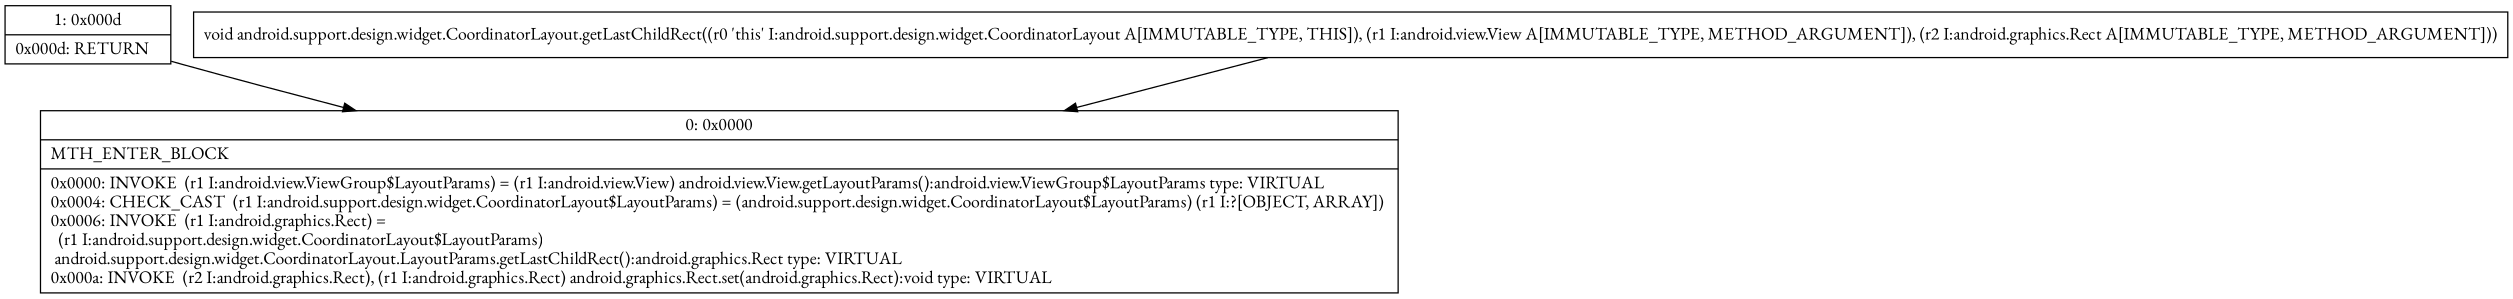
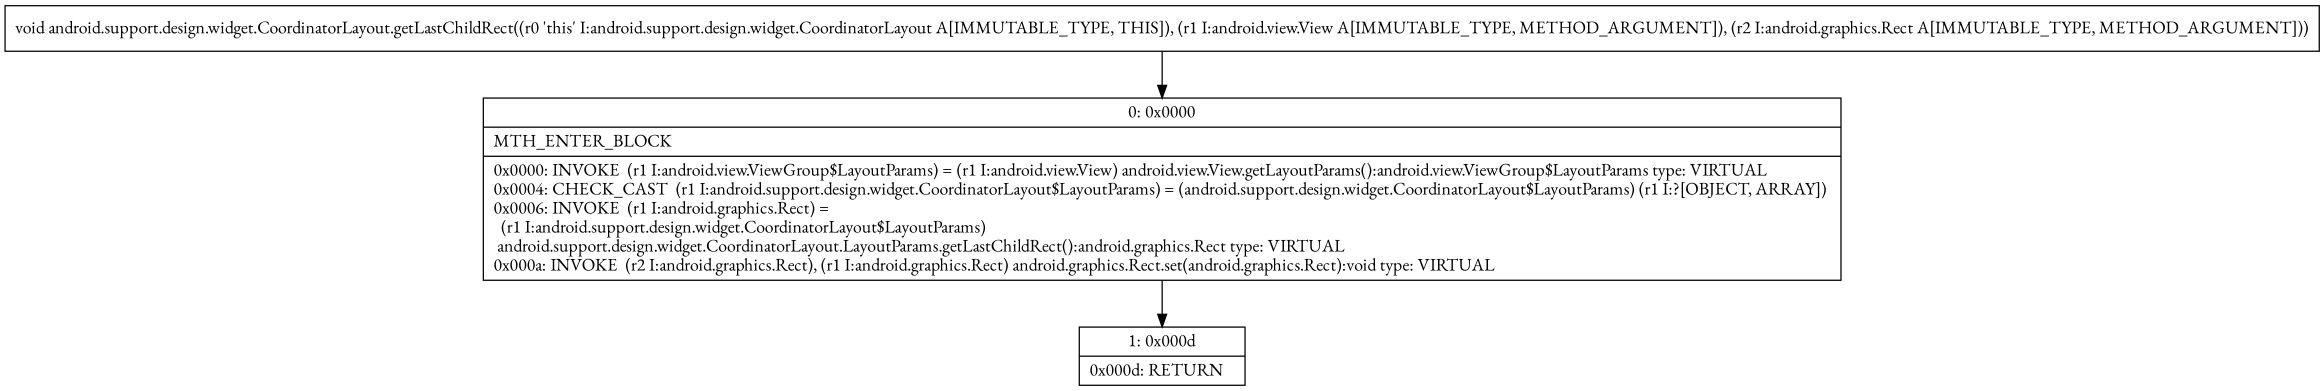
edge "1: 0x000d" -> "0: 0x0000": reversed
